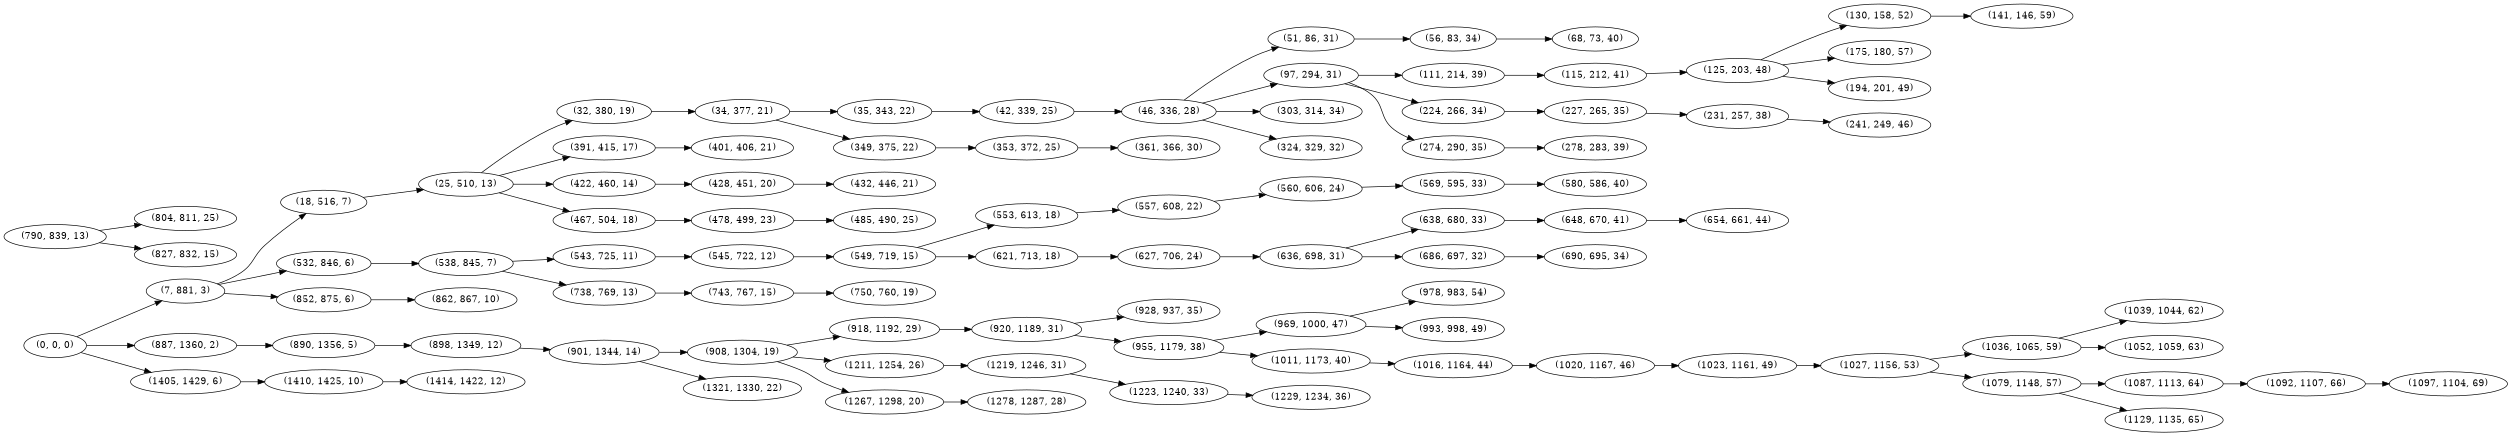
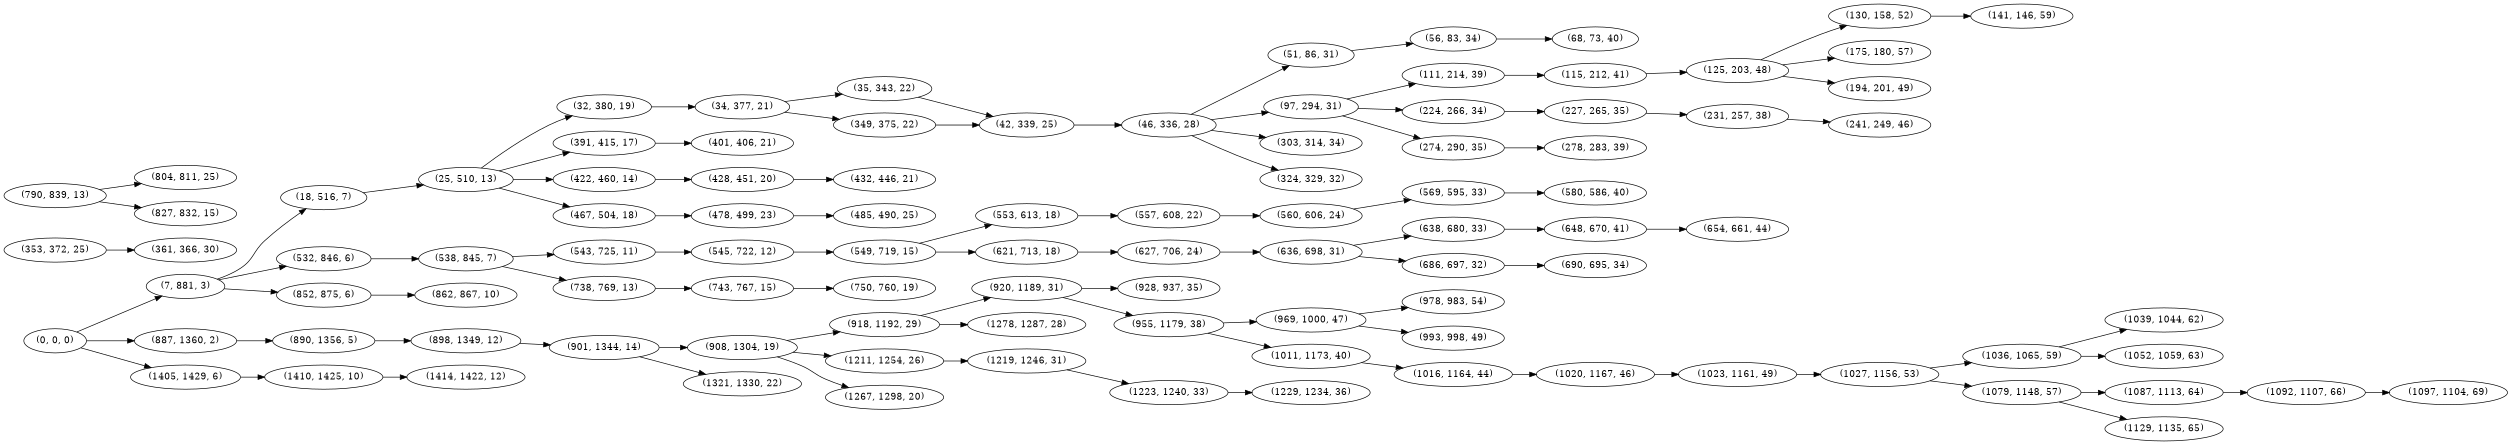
edge "(349, 375, 22)" -> "(353, 372, 25)": now "(349, 375, 22)" -> "(42, 339, 25)"
edge "(1267, 1298, 20)" -> "(1278, 1287, 28)": now "(918, 1192, 29)" -> "(1278, 1287, 28)"
